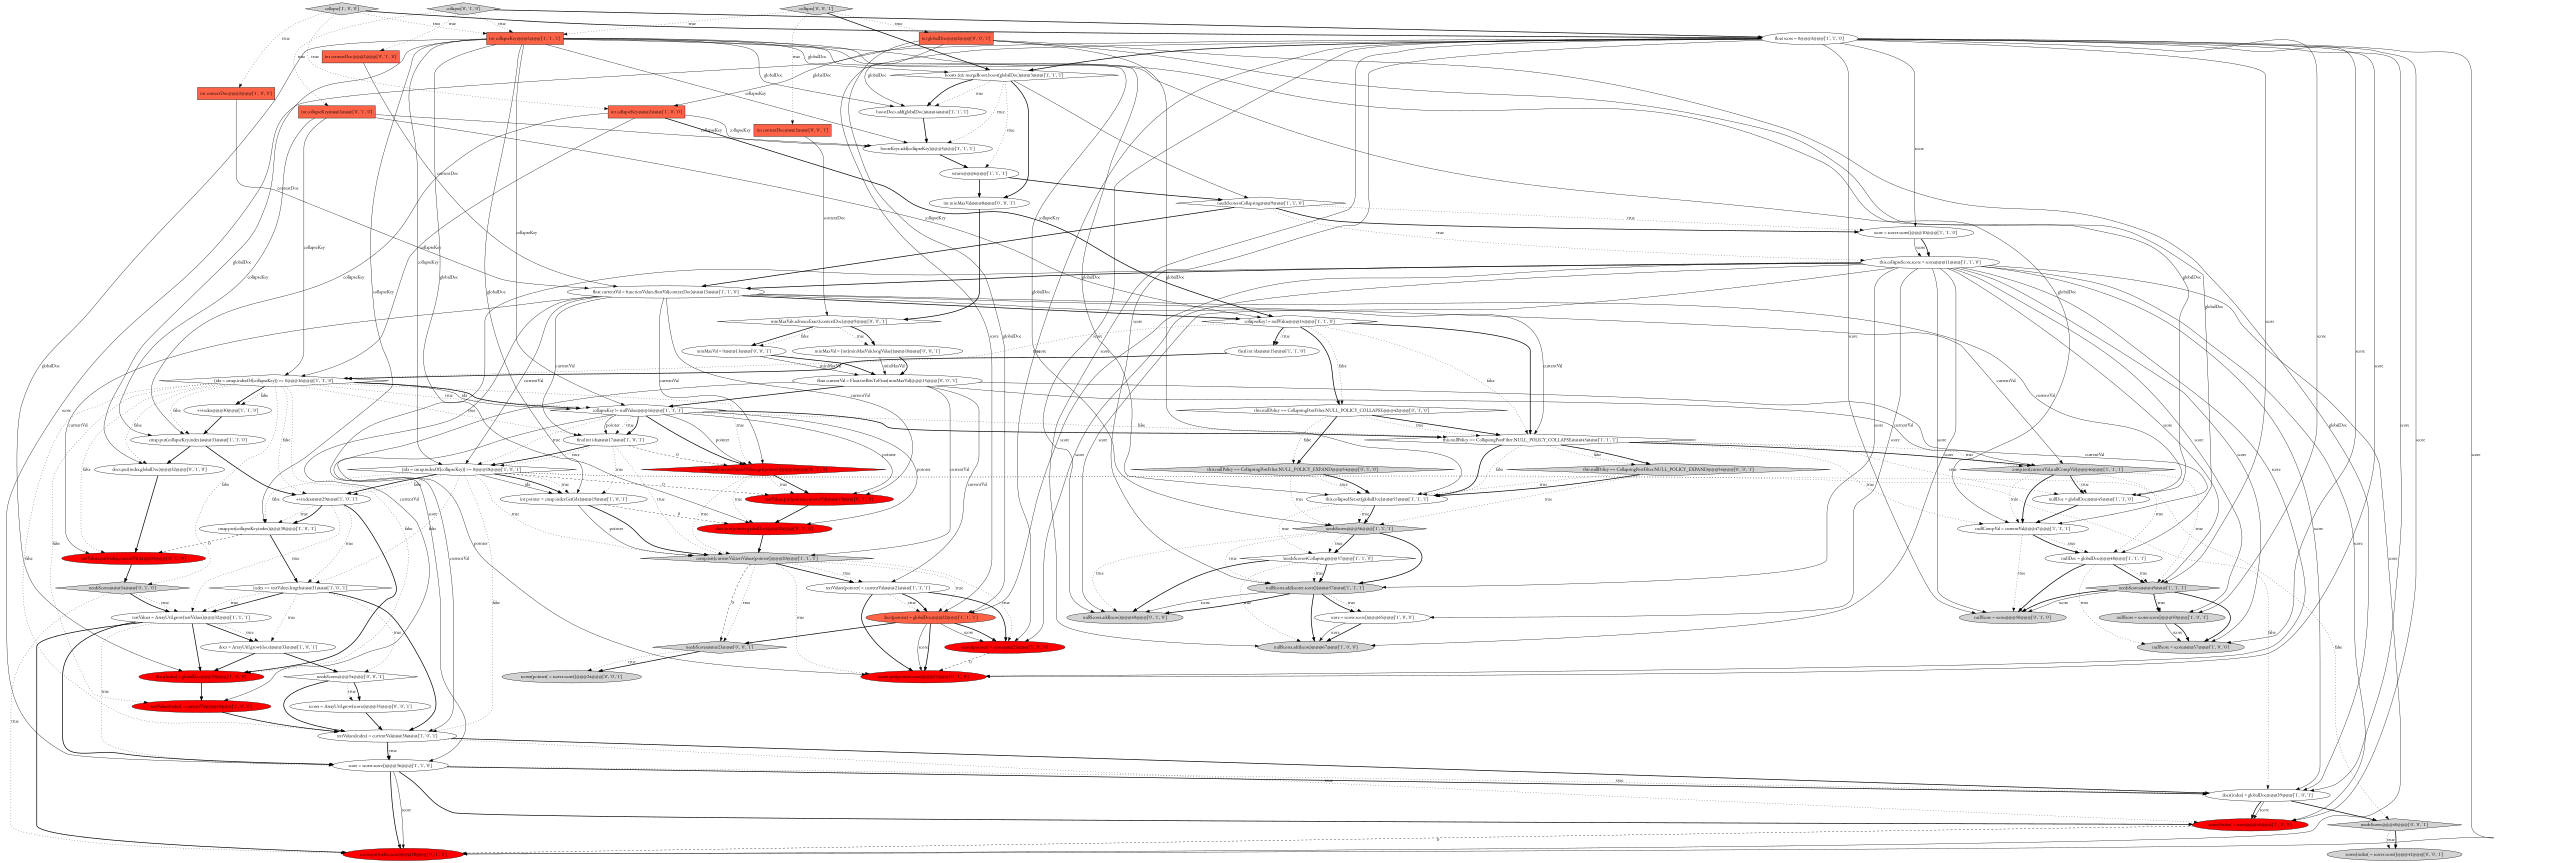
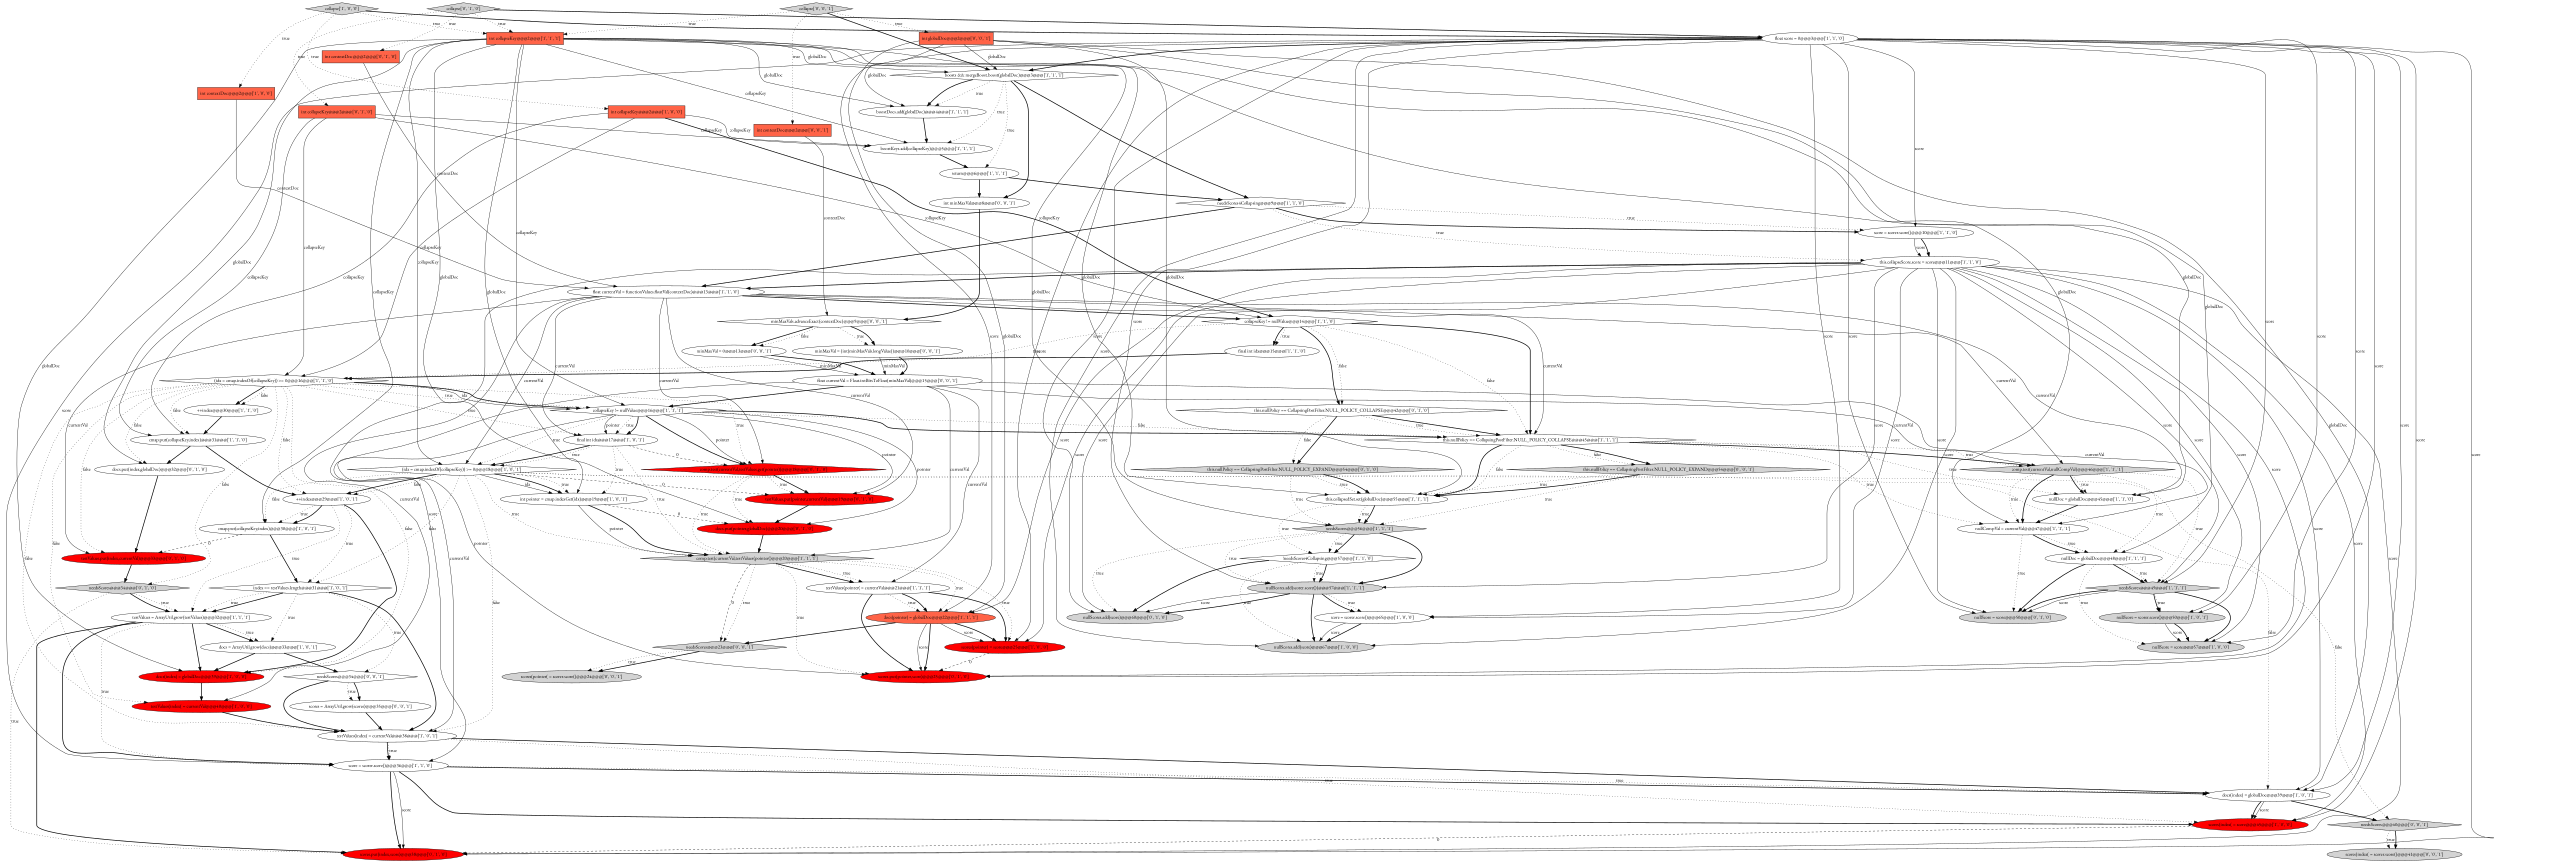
edge "int globalDoc@@@2@@@['0', '0', '1']" -> "int collapseKey@@@2@@@['1', '0', '0']": now "int globalDoc@@@2@@@['0', '0', '1']" -> "boosts && mergeBoost.boost(globalDoc)@@@3@@@['1', '1', '1']"
edge "boosts && mergeBoost.boost(globalDoc)@@@3@@@['1', '1', '1']" -> "needsScores4Collapsing@@@9@@@['1', '1', '0']": style solid -> bold
edge "float score = 0@@@3@@@['1', '1', '0']" -> "score = scorer.score()@@@65@@@['1', '0', '0']": added, label "score"
